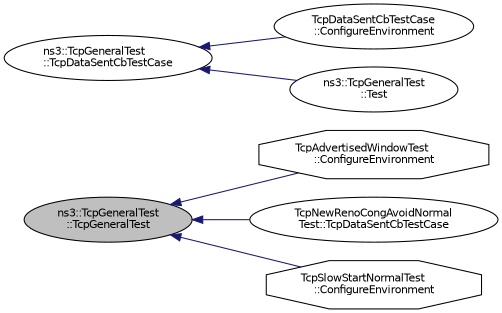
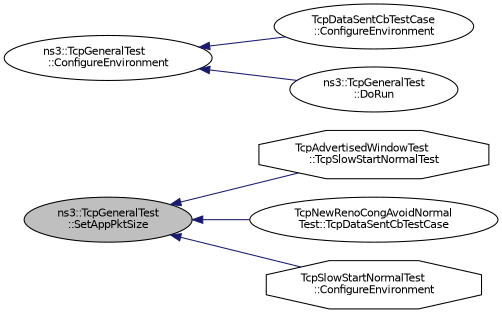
node "ns3::TcpGeneralTest ::TcpDataSentCbTestCase": label "ns3::TcpGeneralTest ::TcpDataSentCbTestCase" -> "ns3::TcpGeneralTest ::ConfigureEnvironment"
node "ns3::TcpGeneralTest ::Test": label "ns3::TcpGeneralTest ::Test" -> "ns3::TcpGeneralTest ::DoRun"
node "TcpAdvertisedWindowTest ::ConfigureEnvironment": label "TcpAdvertisedWindowTest ::ConfigureEnvironment" -> "TcpAdvertisedWindowTest ::TcpSlowStartNormalTest"
node "ns3::TcpGeneralTest ::TcpGeneralTest": label "ns3::TcpGeneralTest ::TcpGeneralTest" -> "ns3::TcpGeneralTest ::SetAppPktSize"
